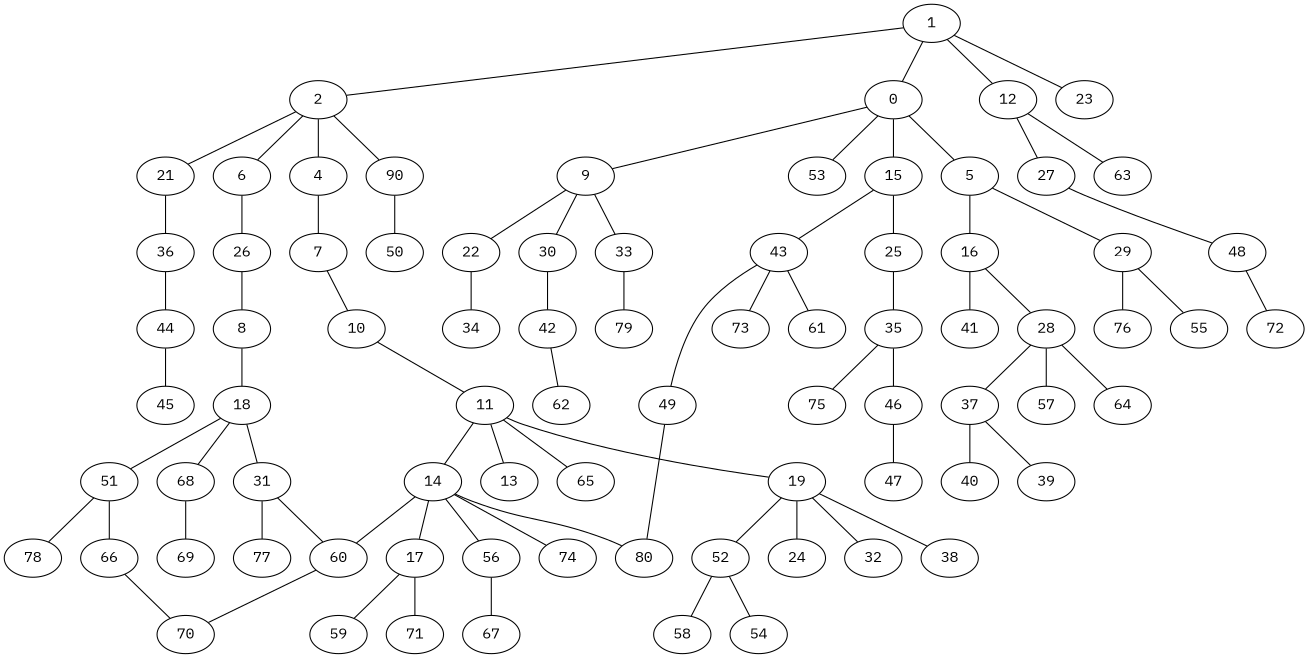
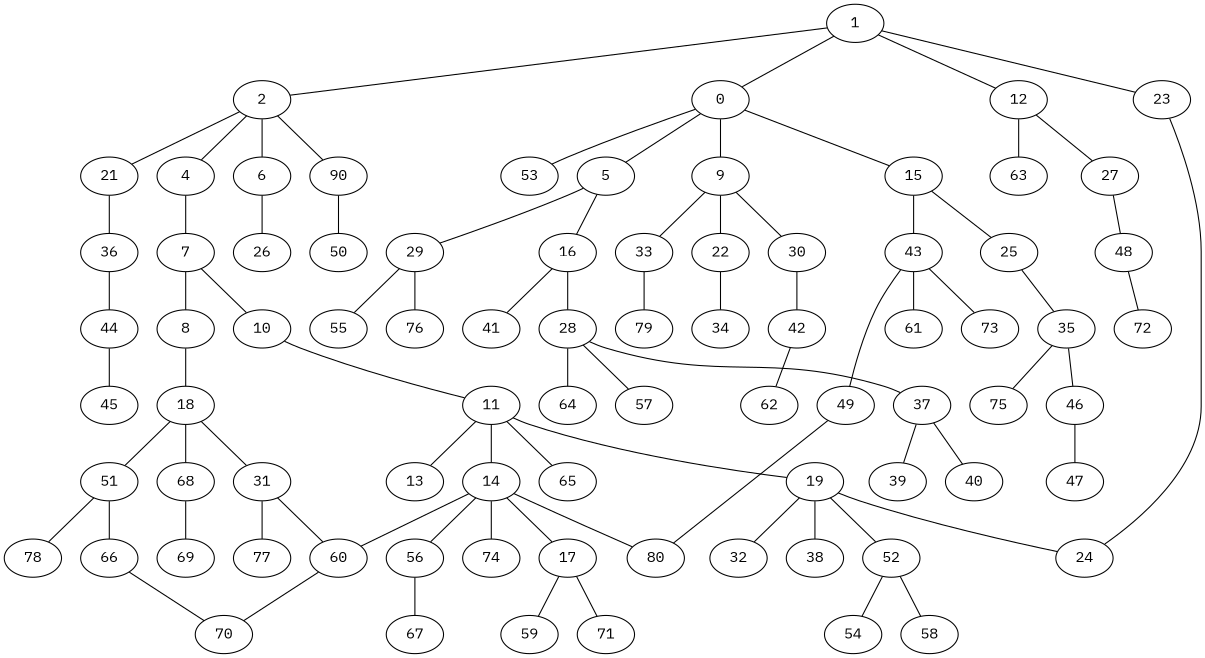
edge "26" -- "8": now "7" -- "8"
edge "23" -- "24": added
